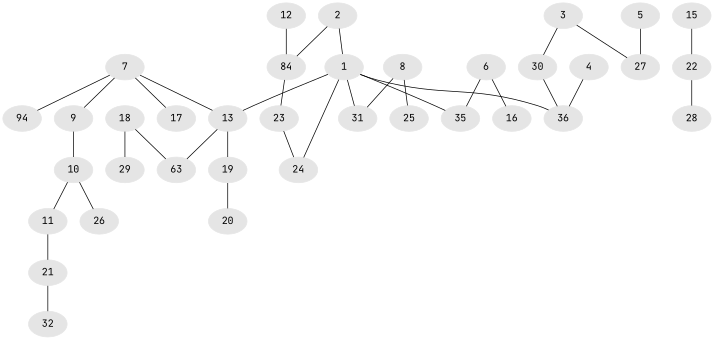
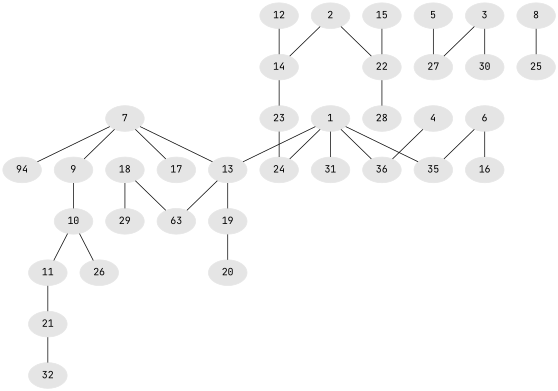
edge "2" -- "1": now "2" -- "22"
node "84": label "84" -> "14"
edge "8" -- "31": removed
edge "30" -- "36": removed
